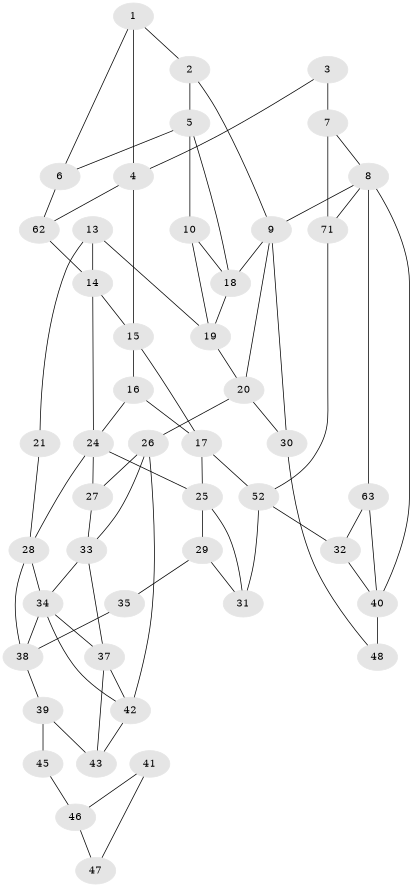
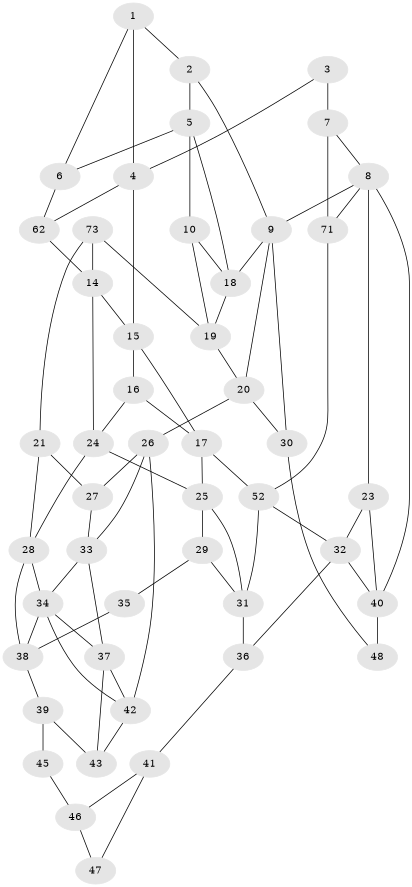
node "13": label "13" -> "73"
edge "24" -- "27": now "21" -- "27"
node "63": label "63" -> "23"
node "36": added
